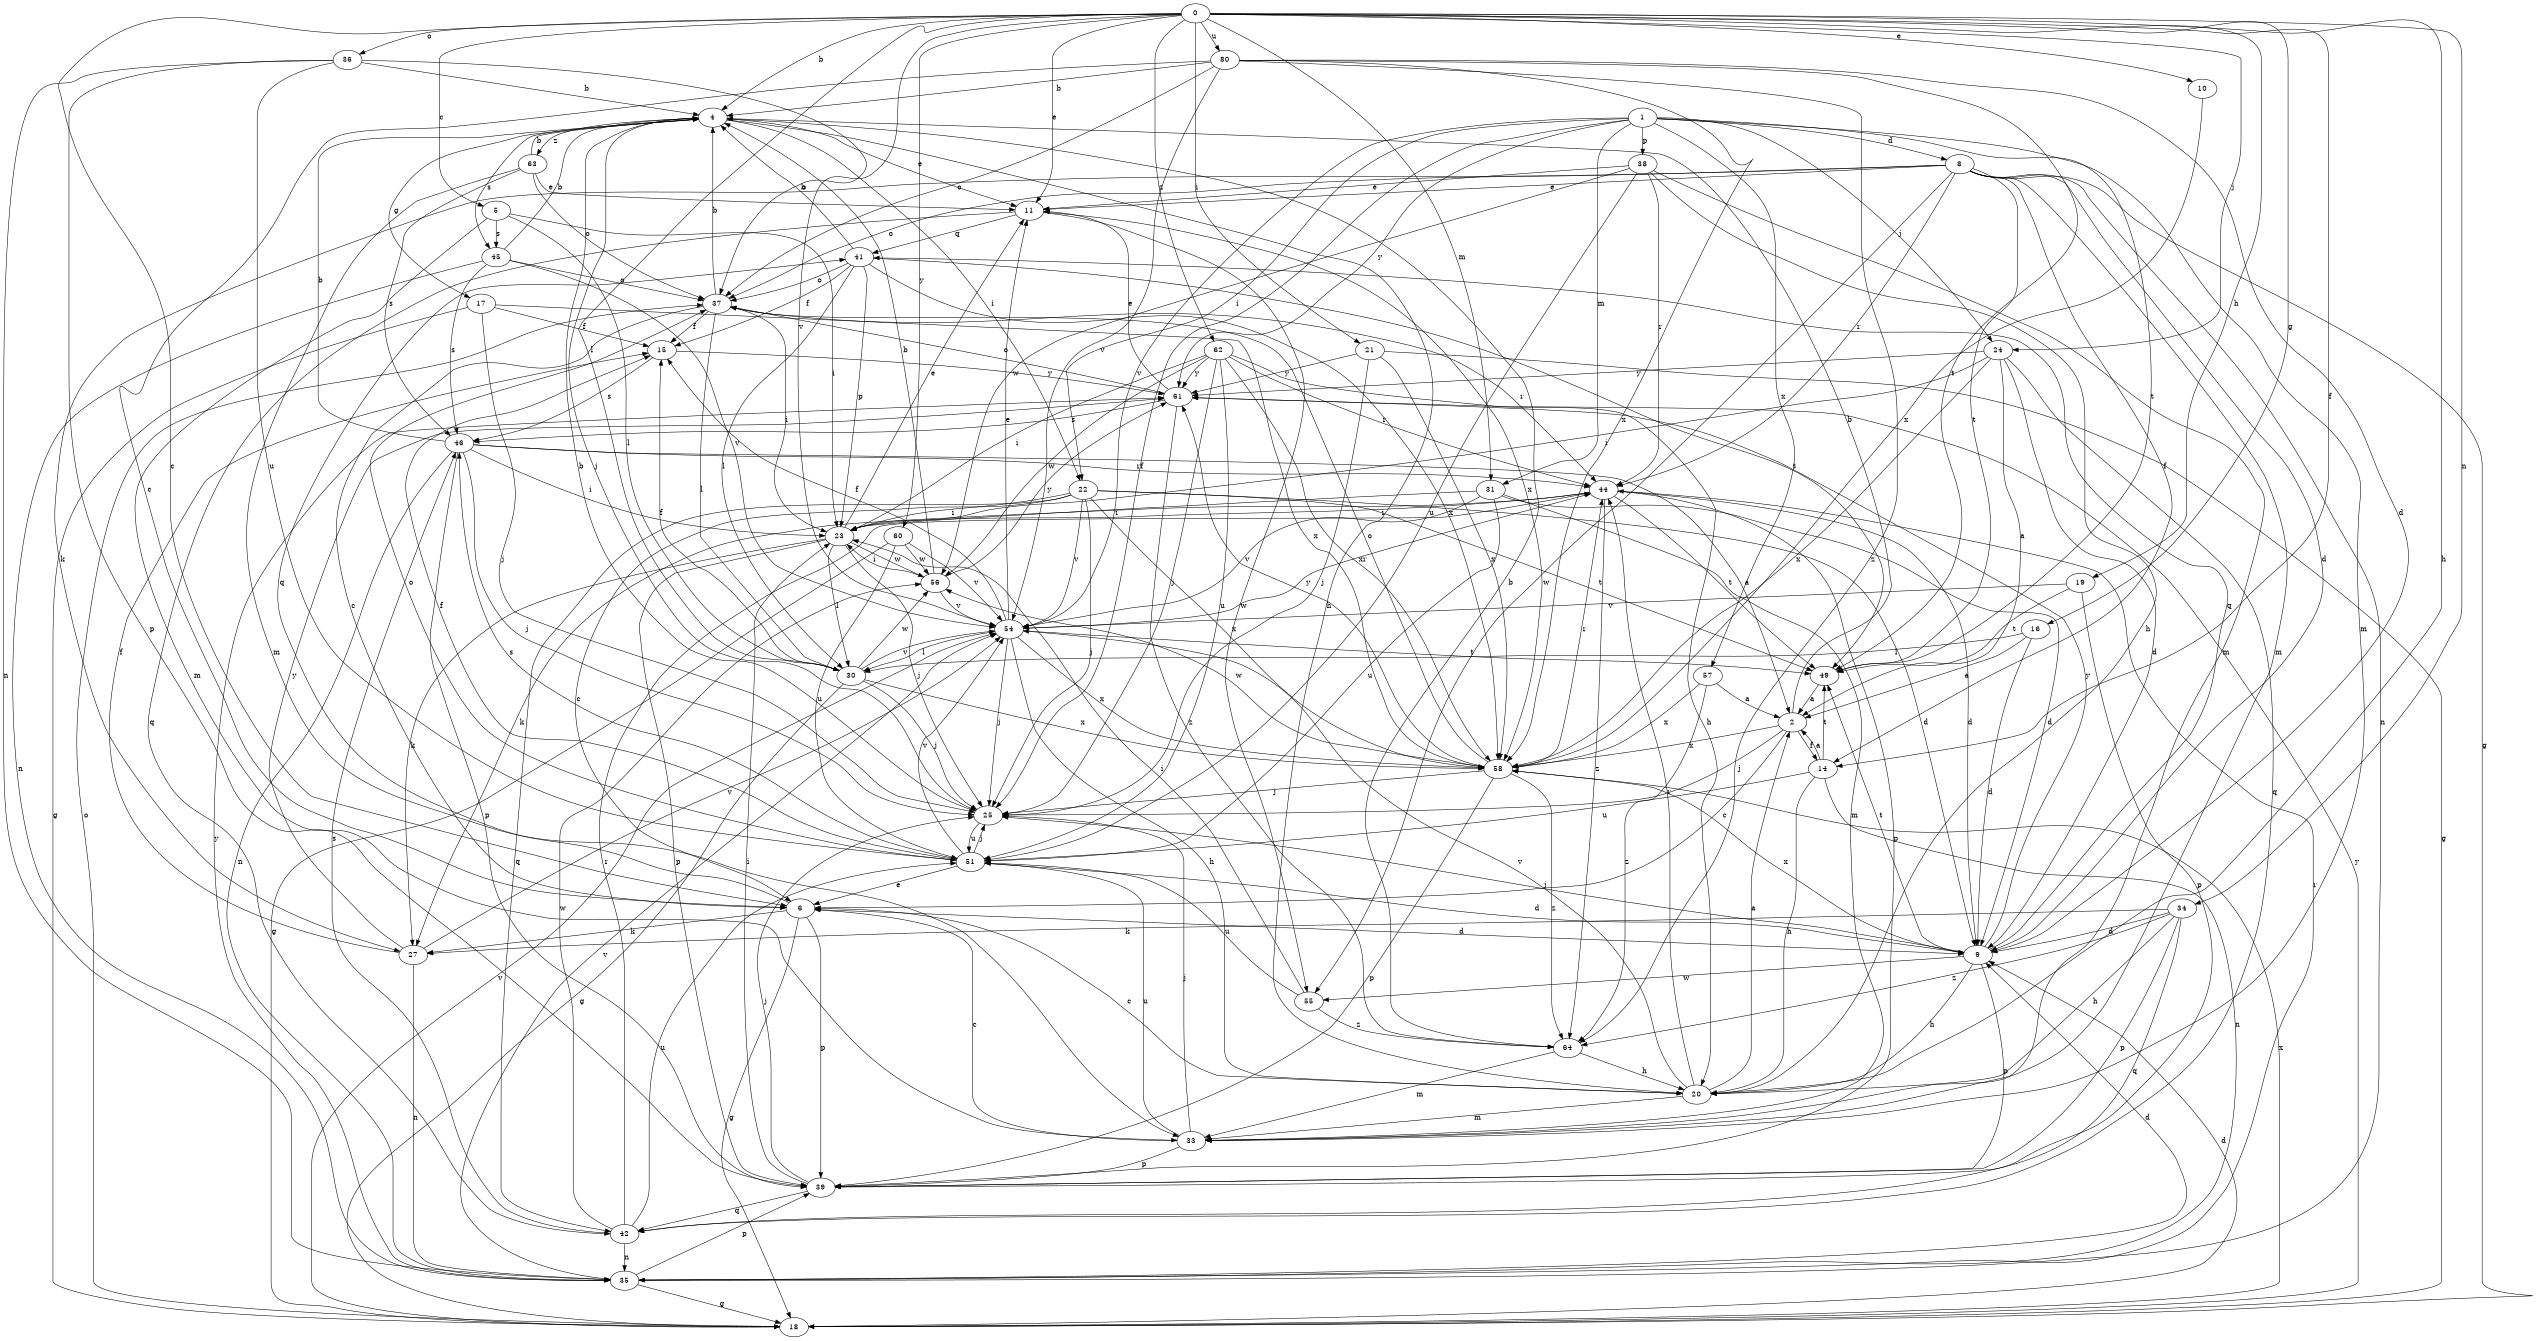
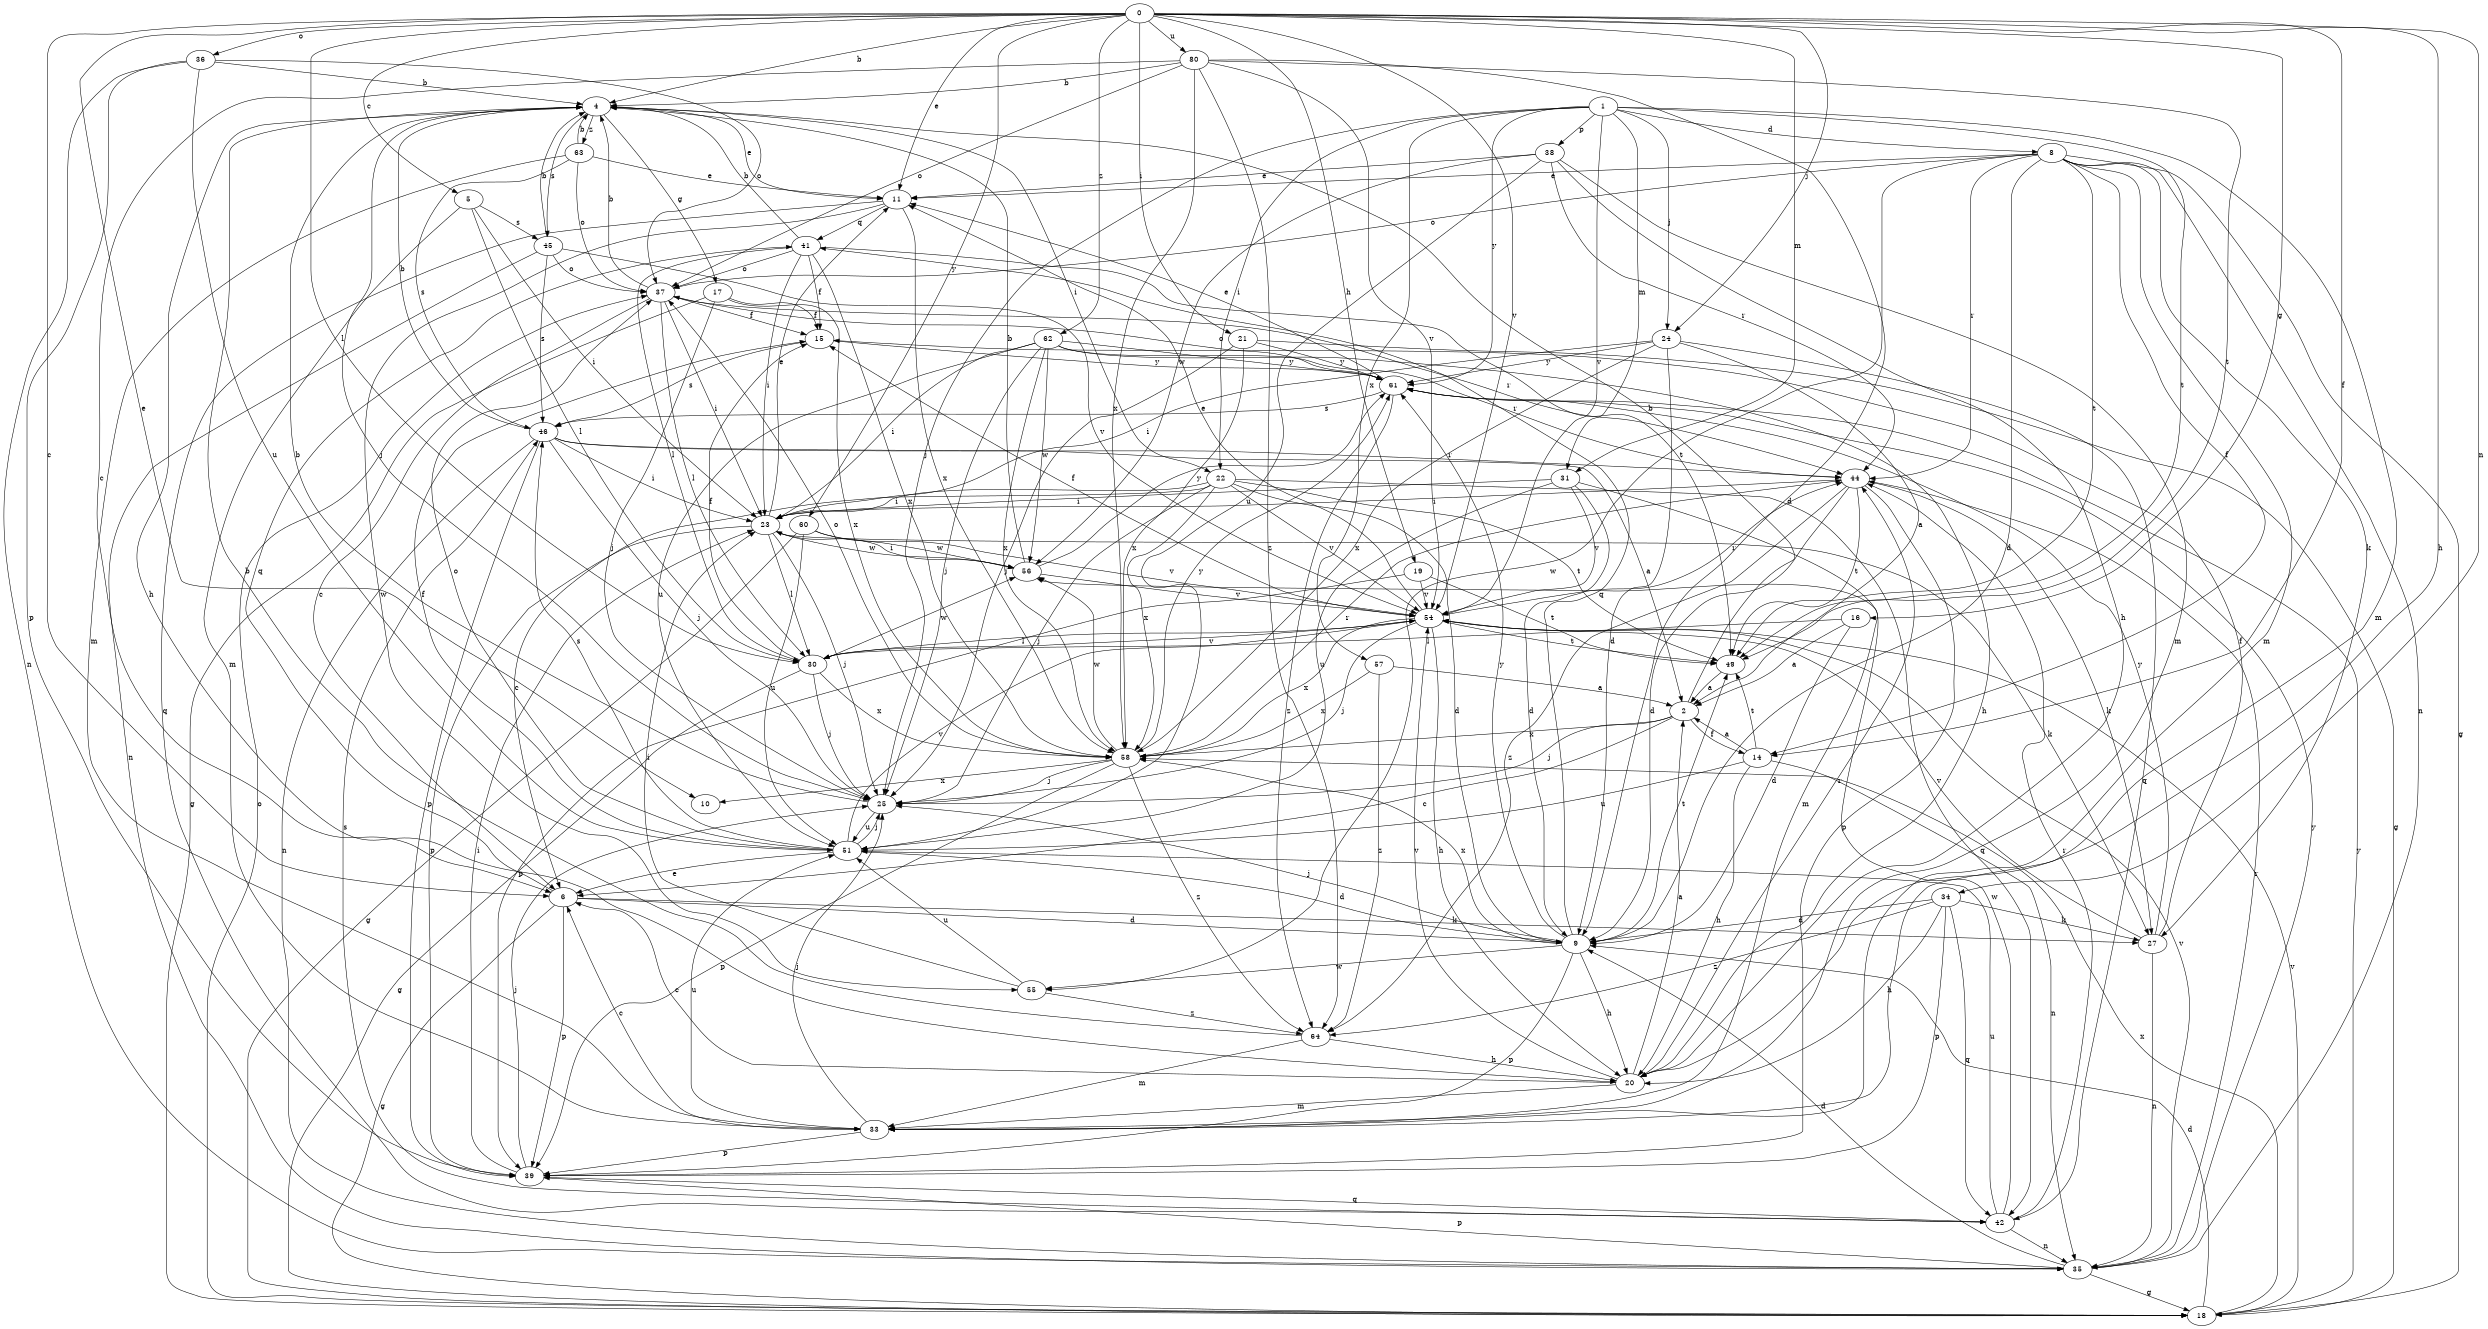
edge "41" -> "23": label "p" -> "i"
edge "10" -> "58": reversed
edge "1" -> "25": label "f" -> "j"
